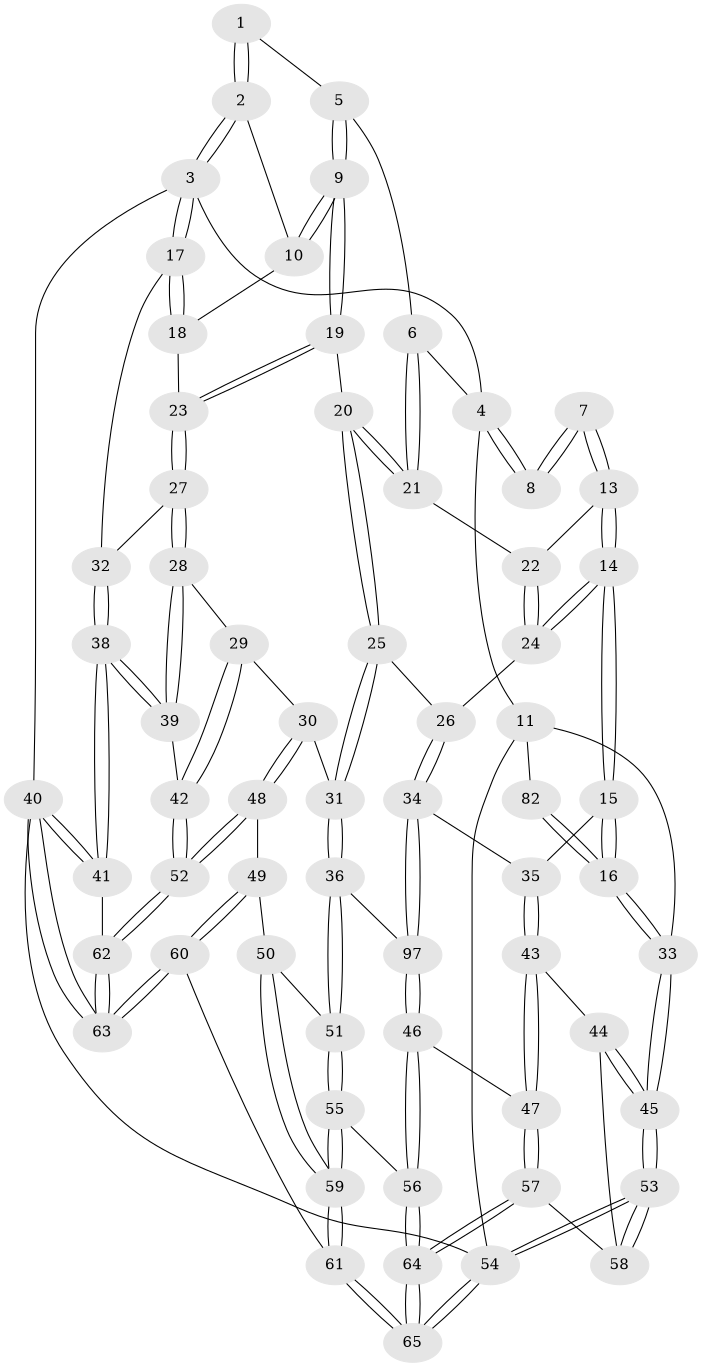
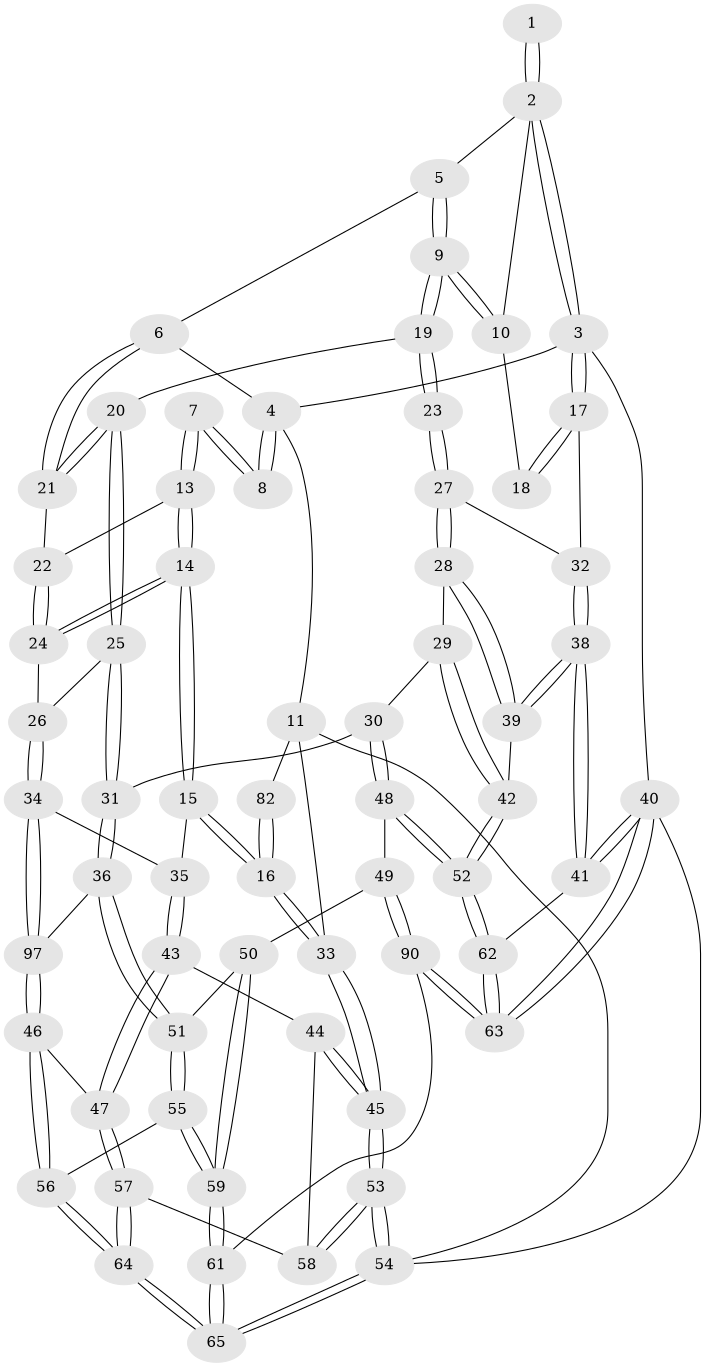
edge "1" -- "5": now "2" -- "5"
edge "18" -- "23": removed
node "60": label "60" -> "90"
